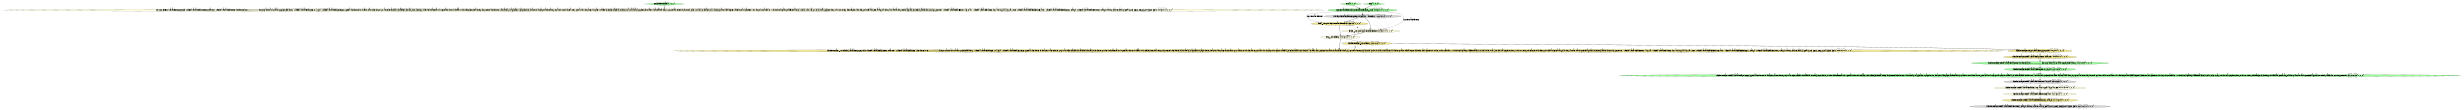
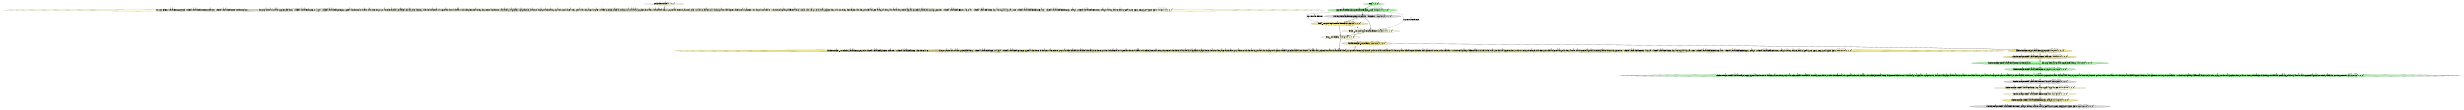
node "getSliceTheoremPaper['0', '0', '1']": fillcolor palegreen -> lightyellow
node "setUp['0', '1', '0']": removed
